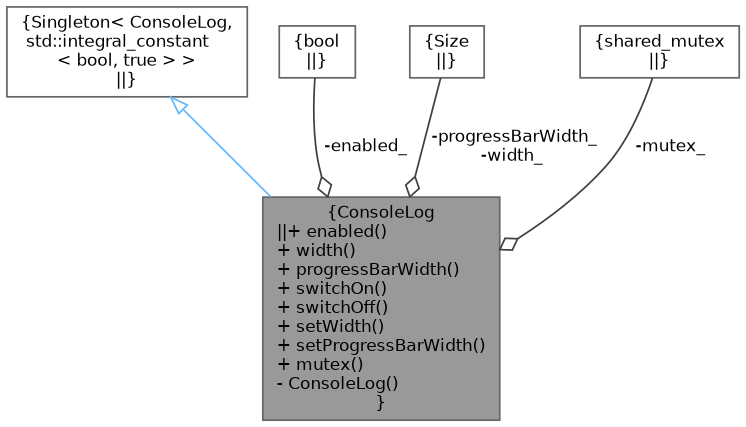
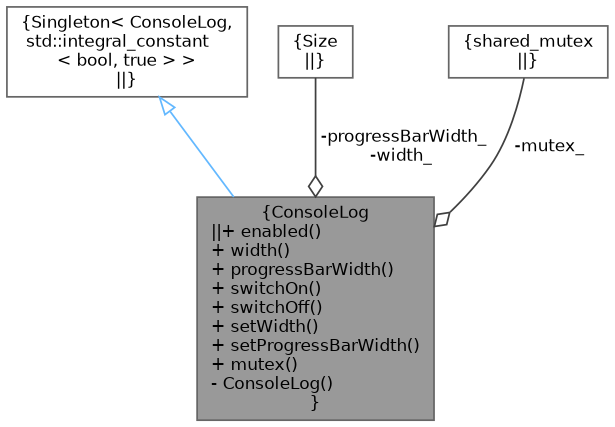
node "{bool ||}": removed
